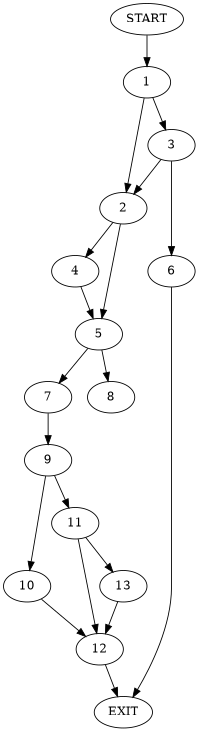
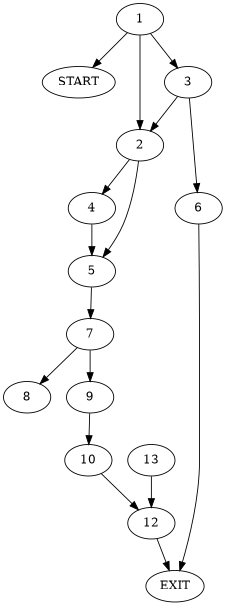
edge "START" -> "1": reversed
edge "5" -> "8": now "7" -> "8"
node "11": removed
